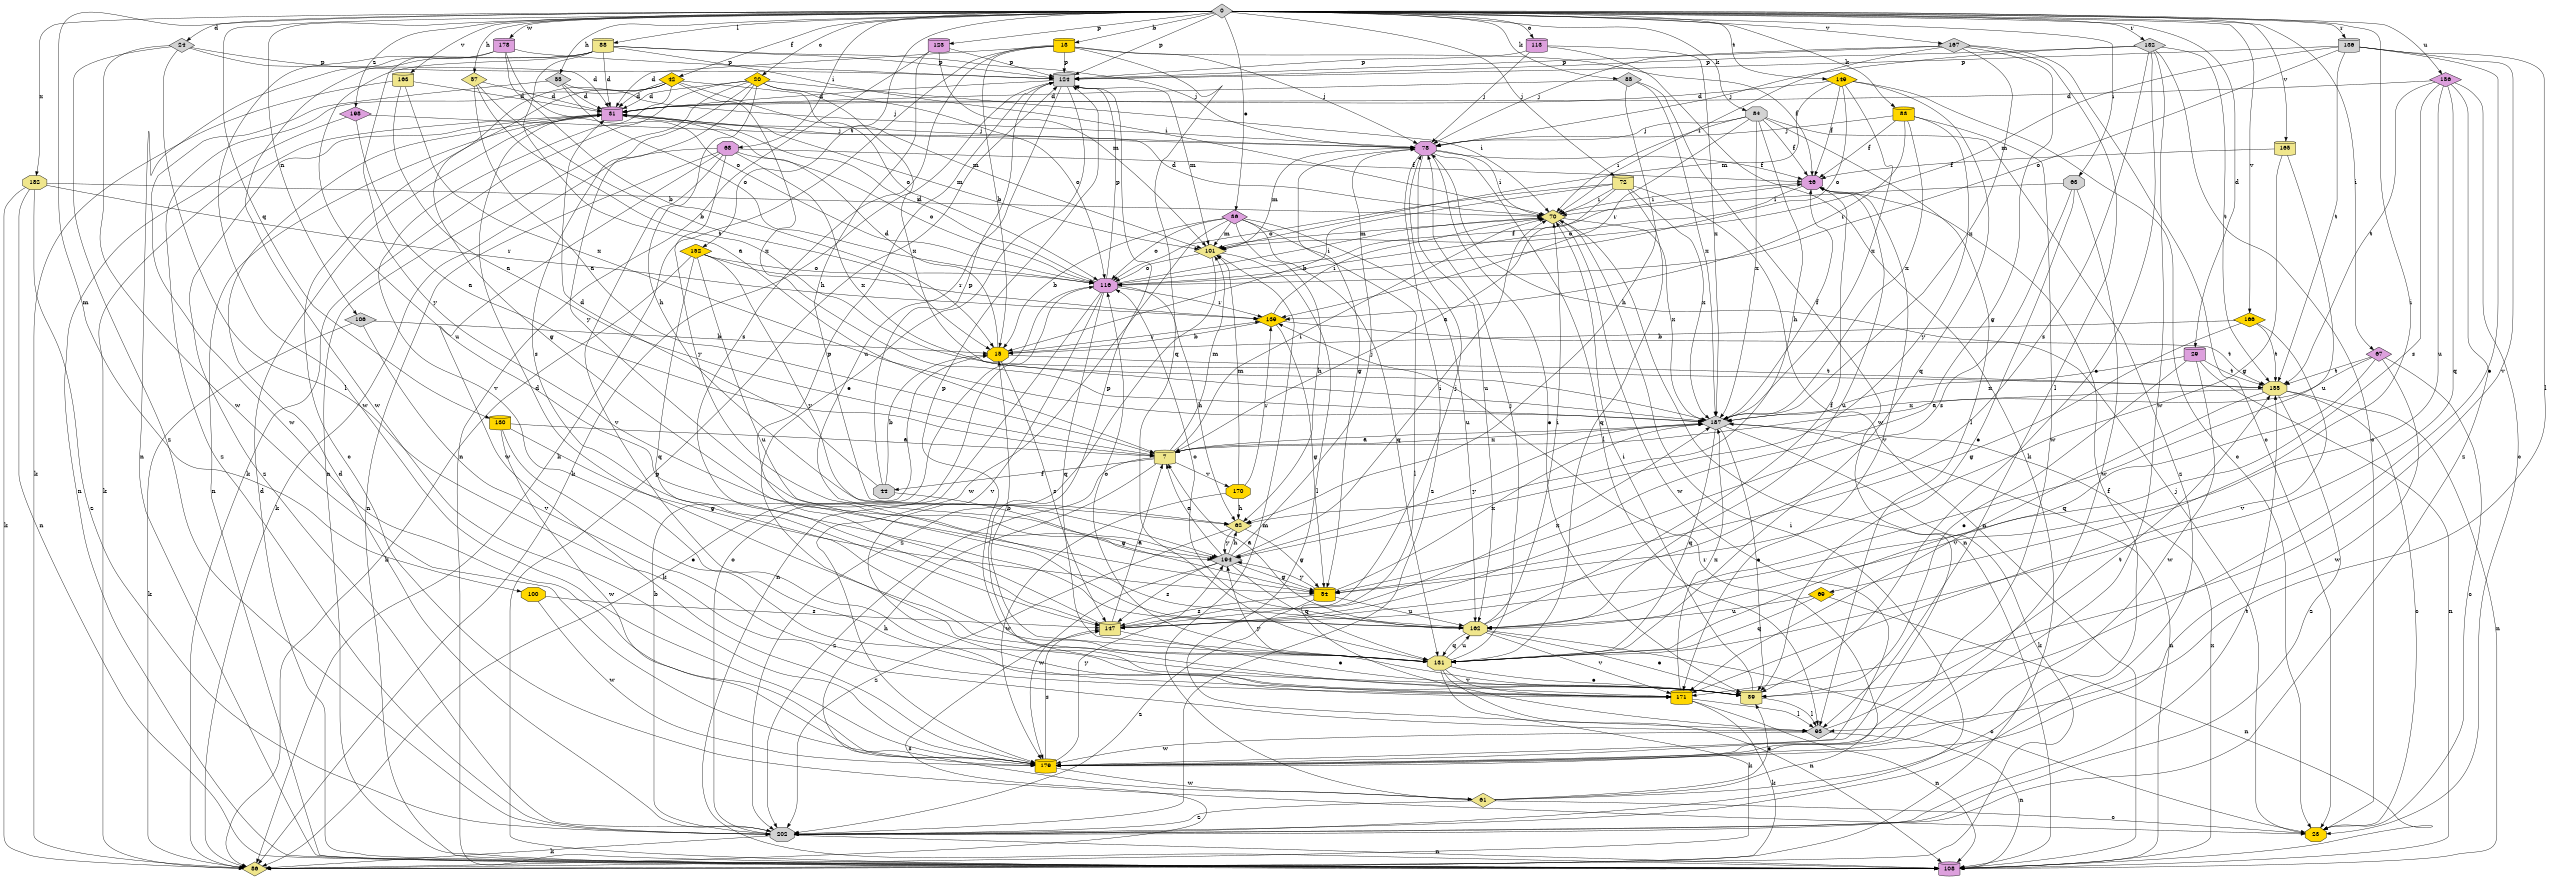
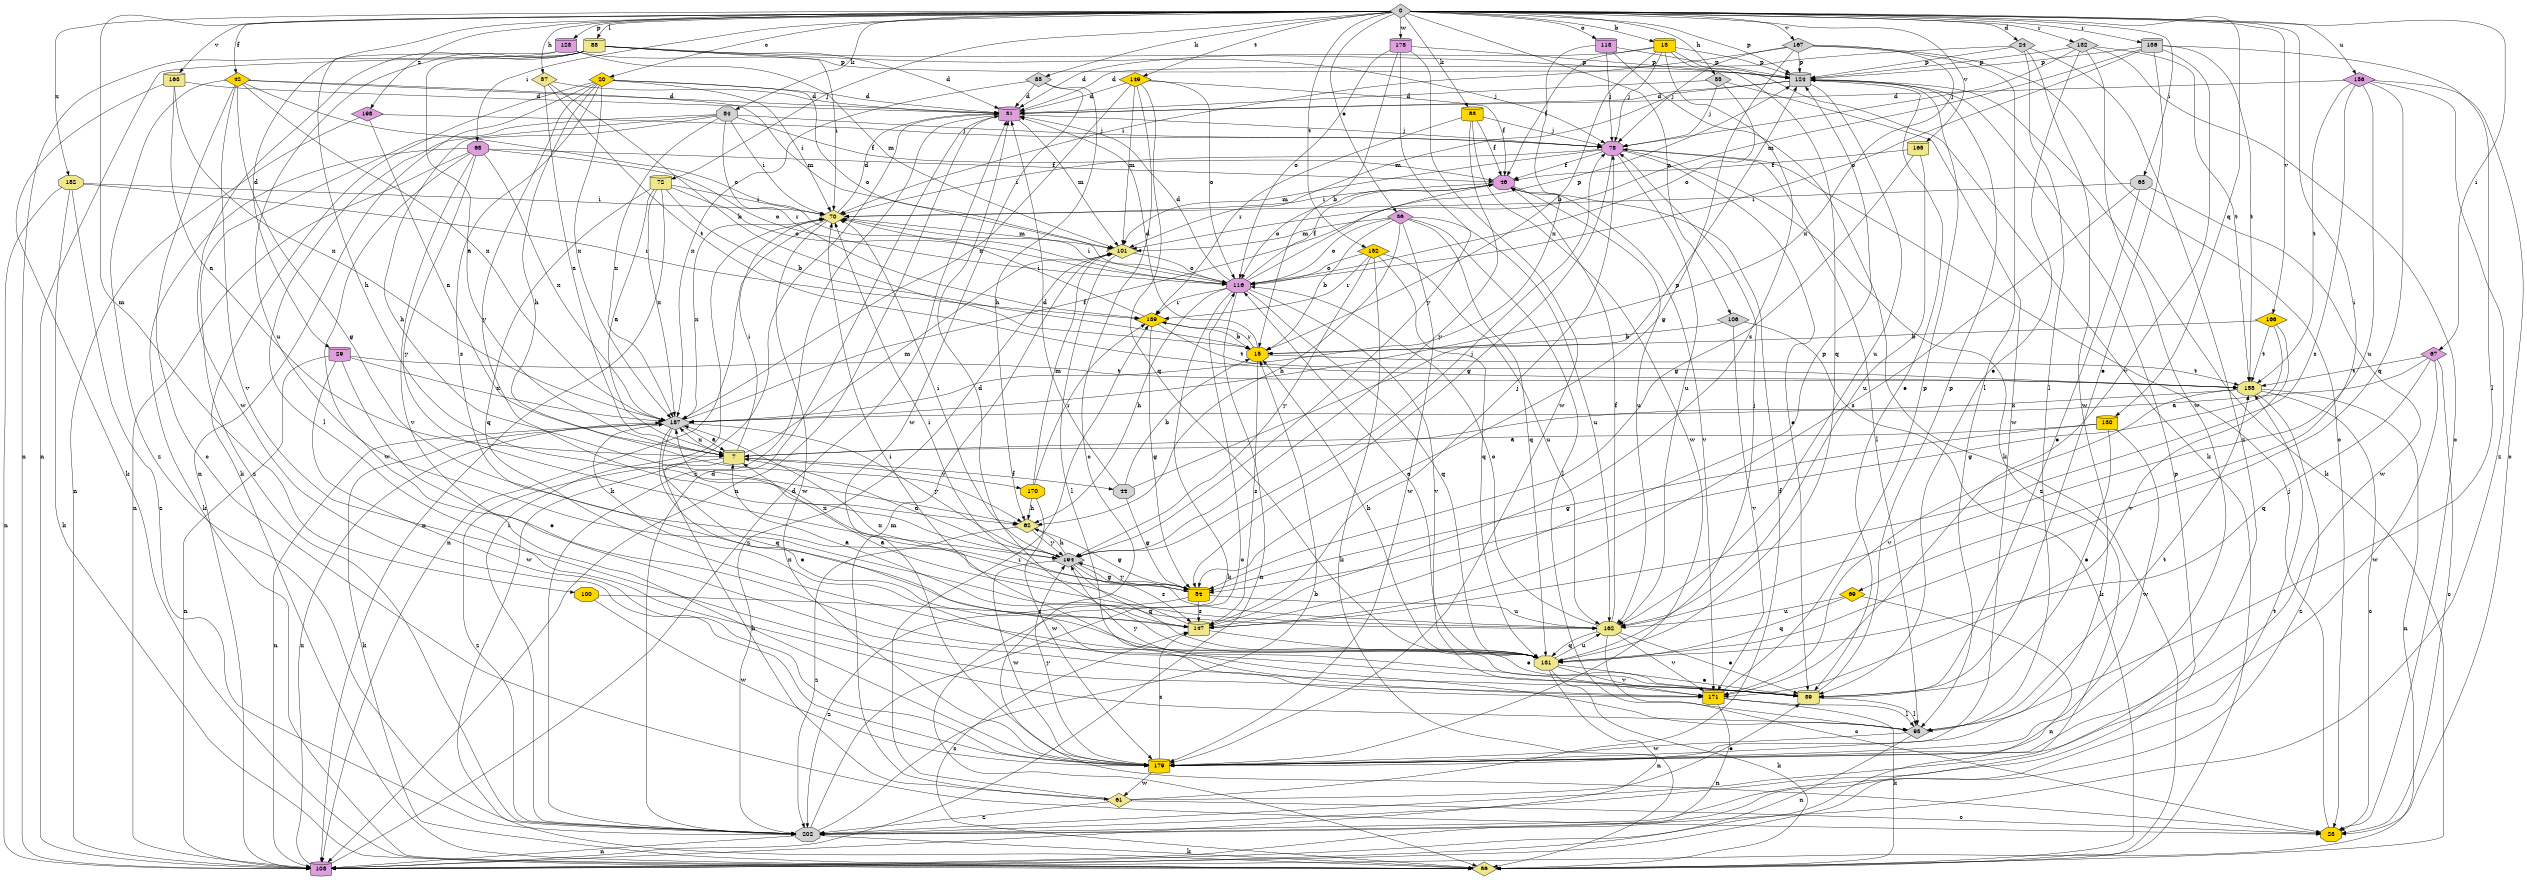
edge "83" -> "187": removed, label "x"
edge "132" -> "147": removed, label "s"
